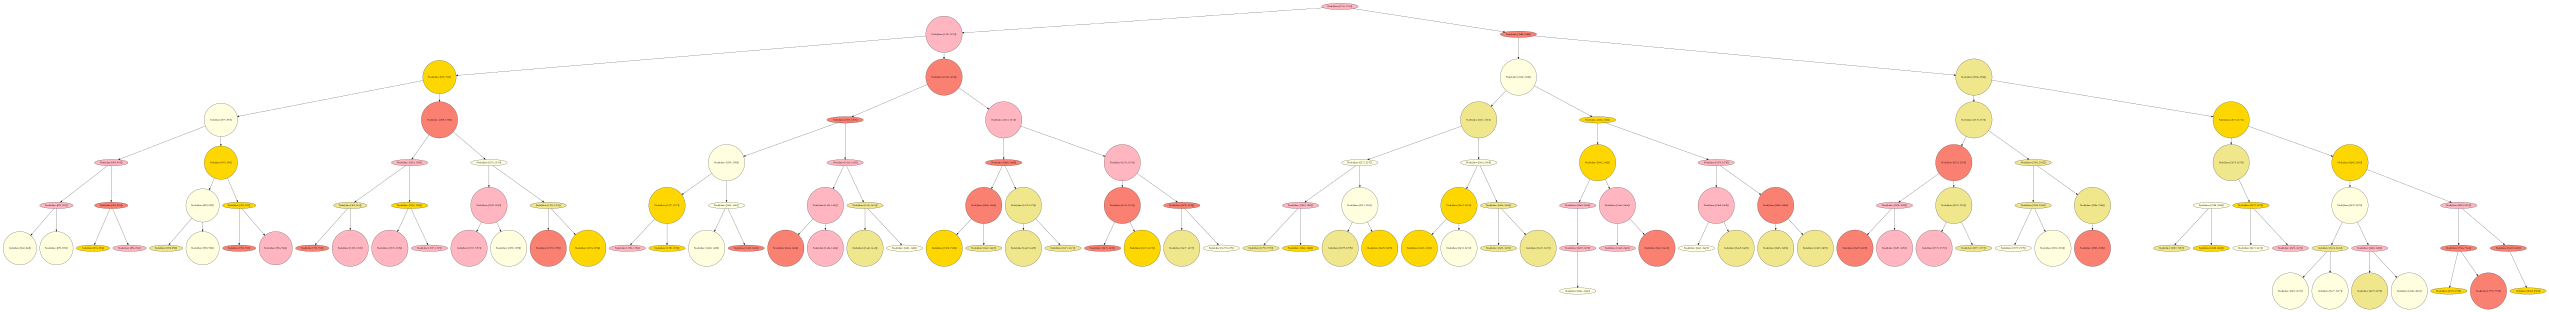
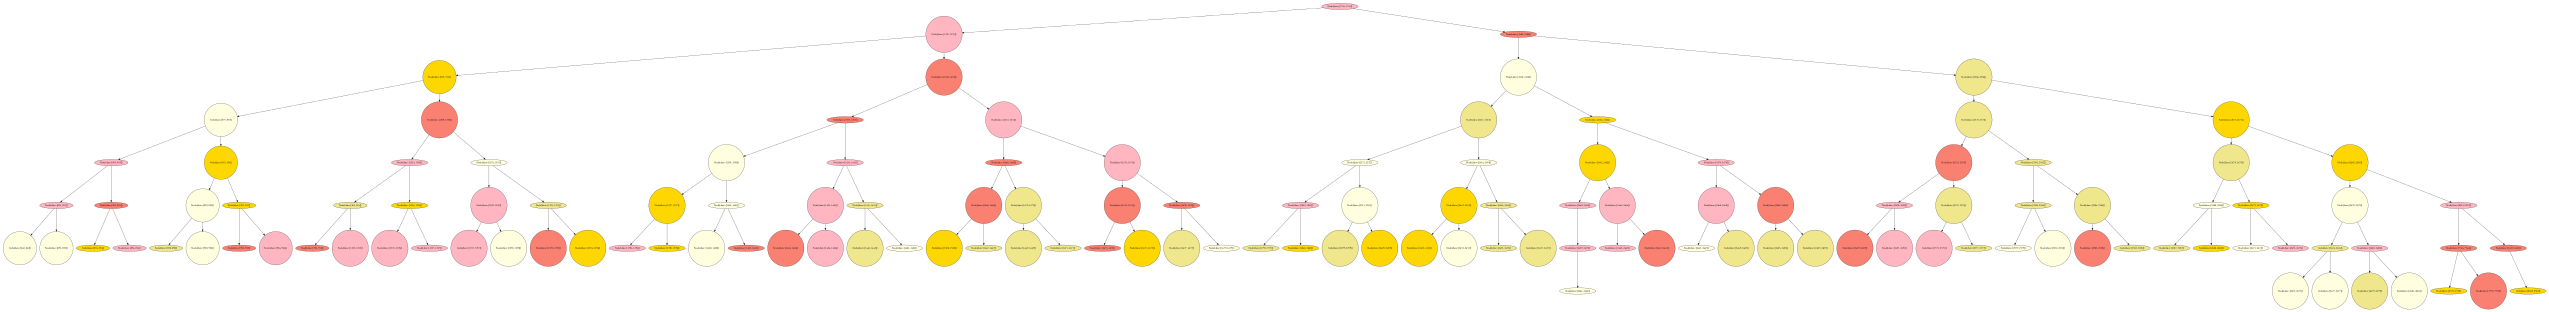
edge "Node{data=[2670, 2670]}" -> "Node{data=[2588, 2588]}": added
node "Node{data=[2585, 2585]}": added
